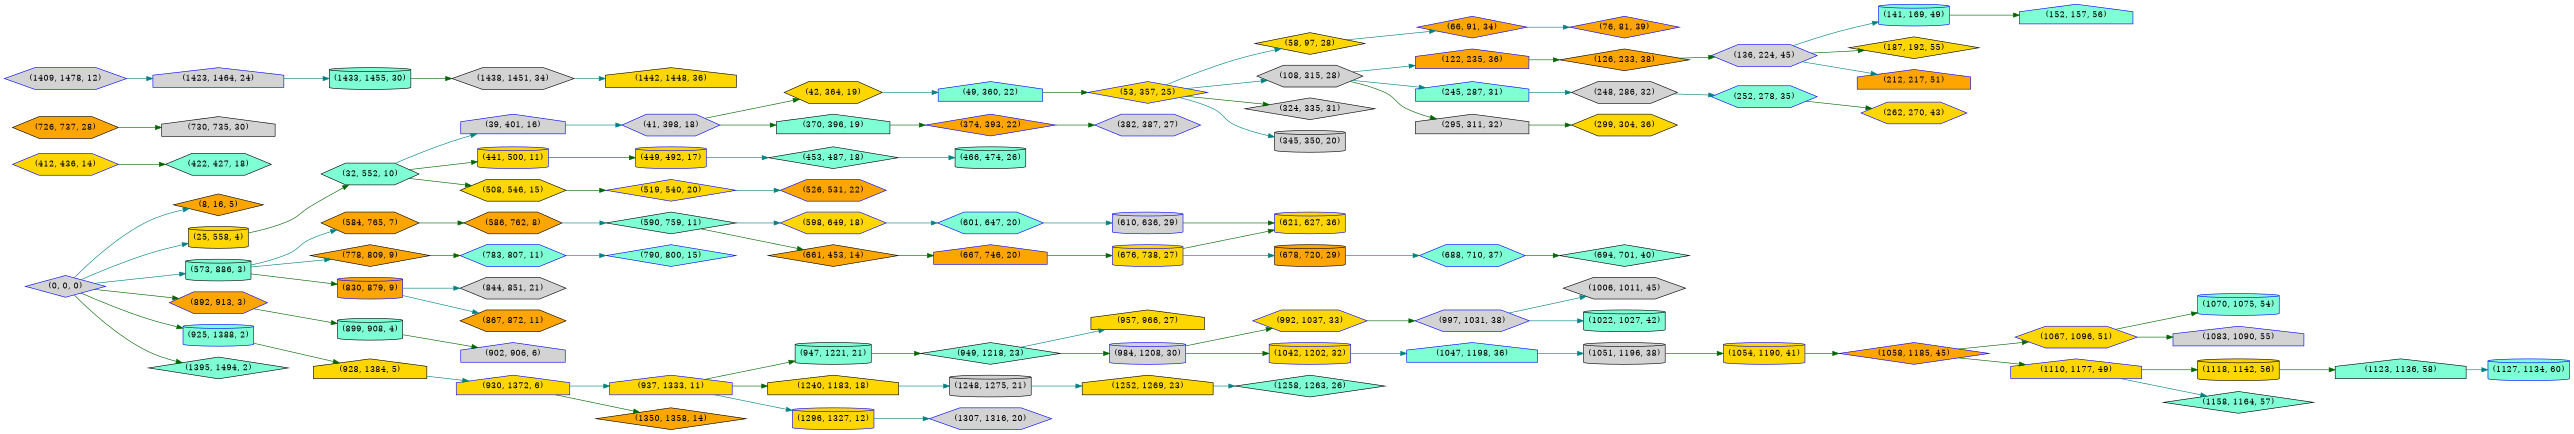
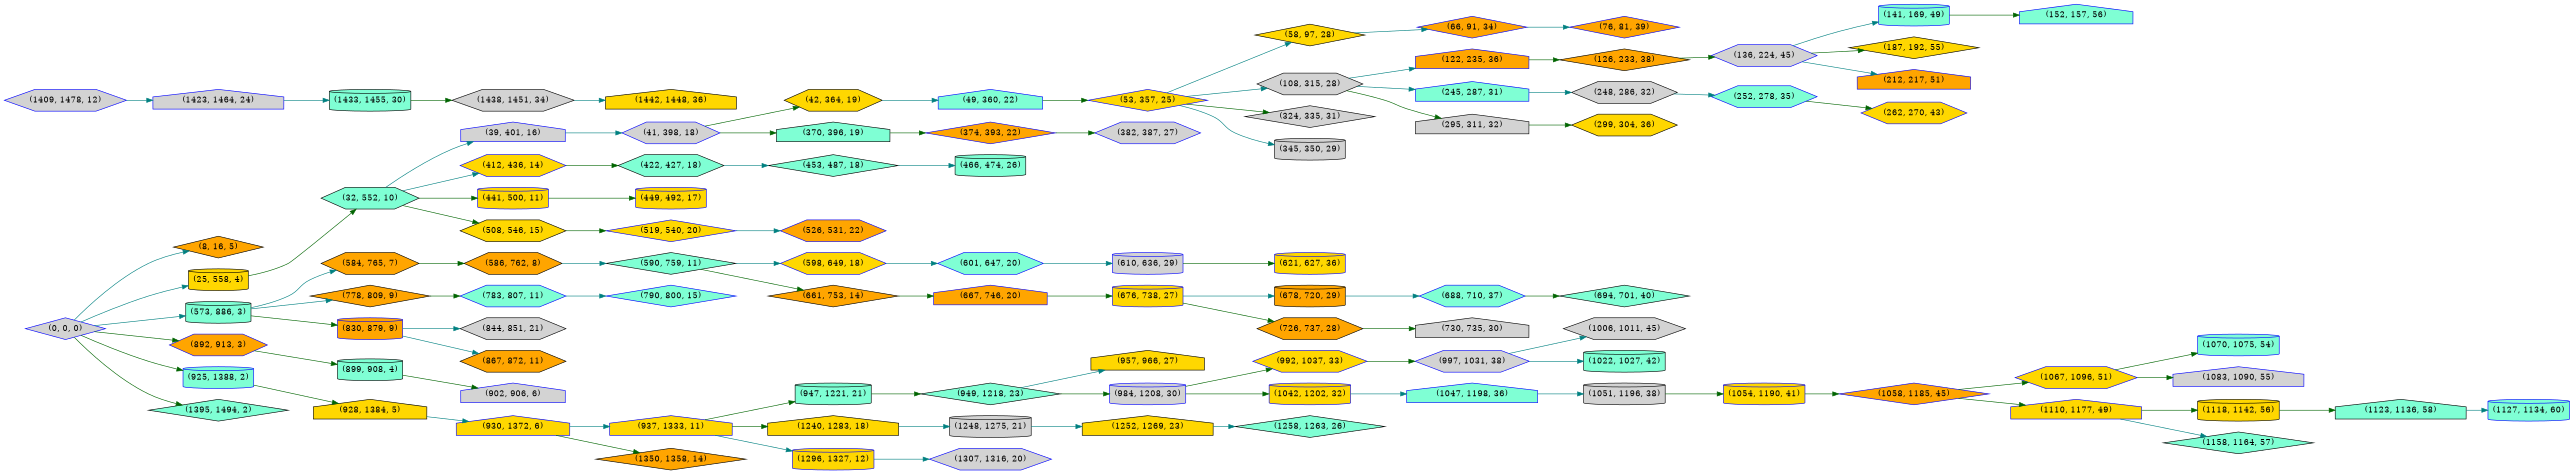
node "(345, 350, 20)": label "(345, 350, 20)" -> "(345, 350, 29)"
edge "(449, 492, 17)" -> "(453, 487, 18)": now "(422, 427, 18)" -> "(453, 487, 18)"
edge "(32, 552, 10)" -> "(412, 436, 14)": added
edge "(676, 738, 27)" -> "(621, 627, 36)": now "(676, 738, 27)" -> "(726, 737, 28)"
node "(661, 453, 14)": label "(661, 453, 14)" -> "(661, 753, 14)"
node "(1240, 1183, 18)": label "(1240, 1183, 18)" -> "(1240, 1283, 18)"
